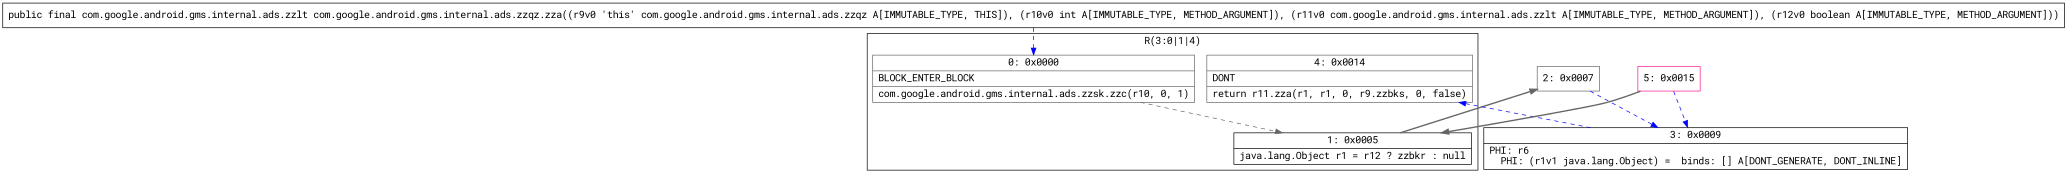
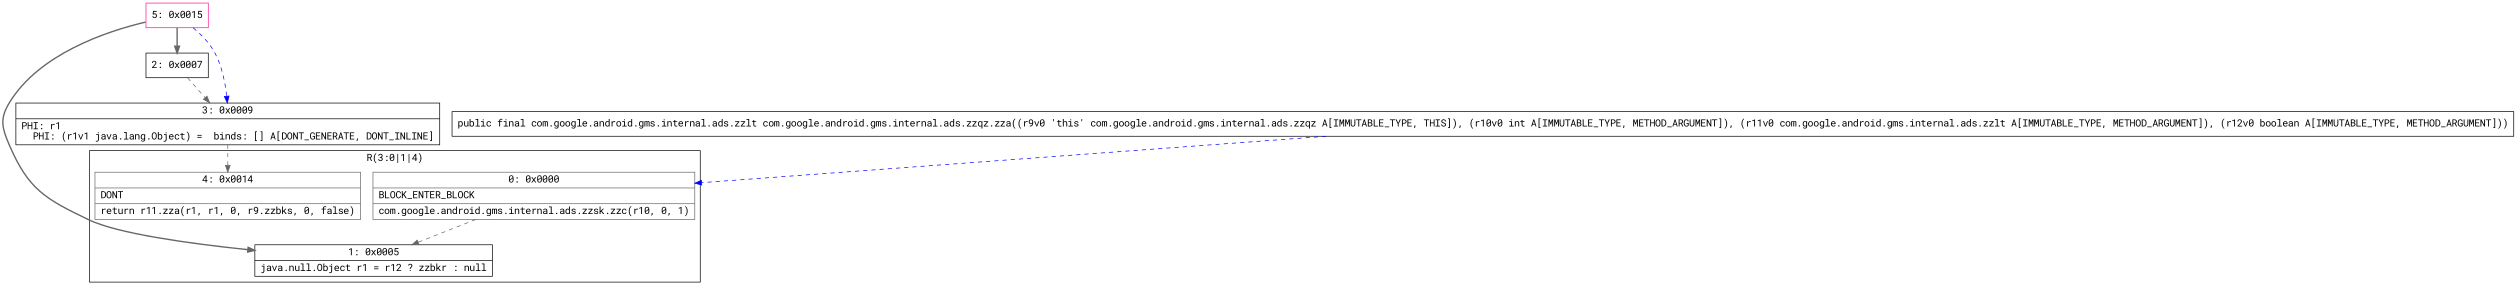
node "2: 0x0007": color gray40 -> black
edge "2: 0x0007" -> "3: 0x0009": color blue -> gray40
edge "1: 0x0005" -> "2: 0x0007": now "5: 0x0015" -> "2: 0x0007"
edge "3: 0x0009" -> "4: 0x0014": color blue -> gray40
node "3: 0x0009": text "PHI: r6" -> "PHI: r1"
node "1: 0x0005": text "java.lang.Object r1 = r12 ? zzbkr : null" -> "java.null.Object r1 = r12 ? zzbkr : null"
